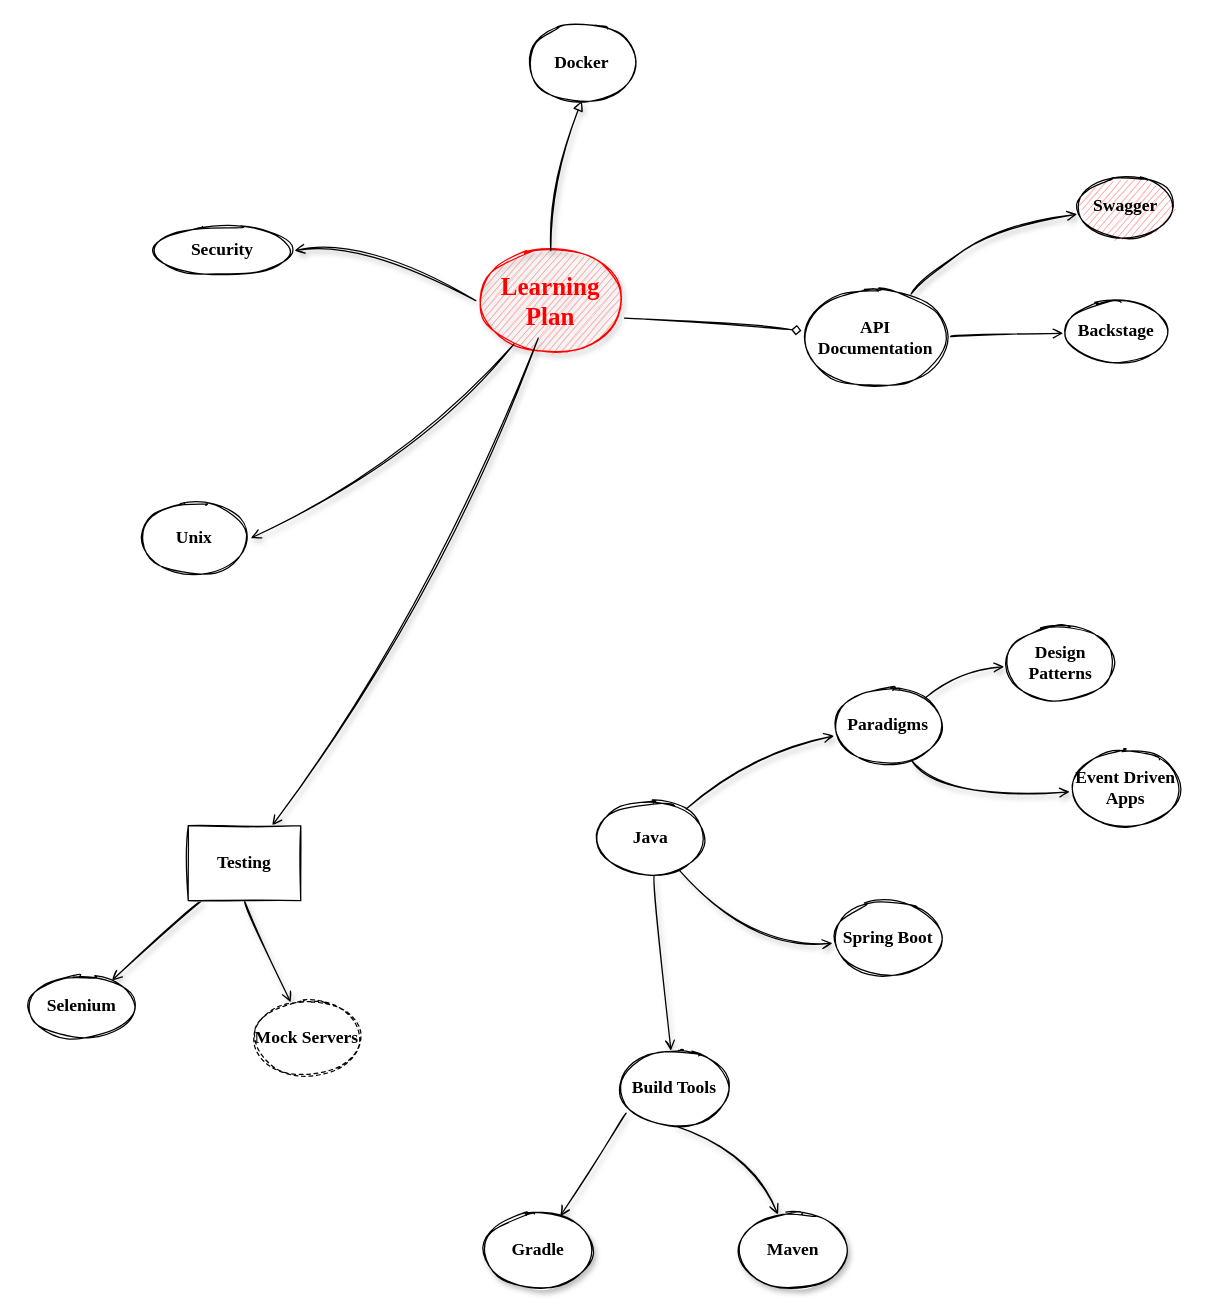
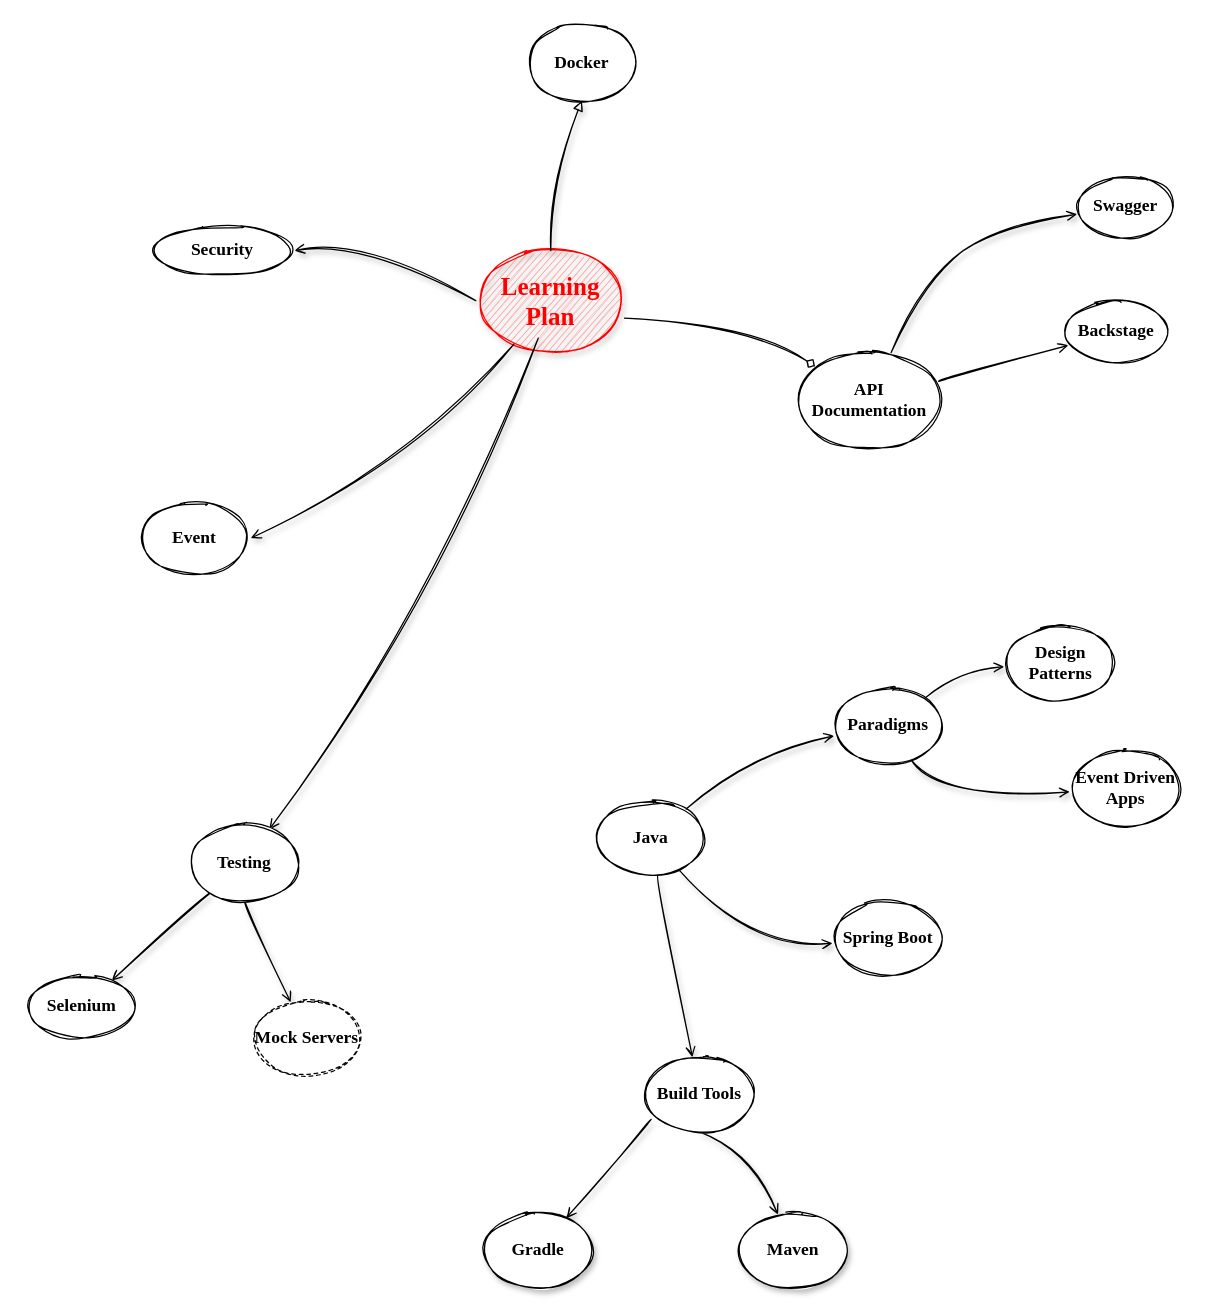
node "Swagger": fillcolor #ff9999 -> #ffffff
node "API Documentation": moved (876, 338) -> (869, 401)
node "Unix": label "Unix" -> "Event"
node "Testing": shape rectangle -> ellipse
node "Build Tools": moved (674, 1088) -> (699, 1094)
